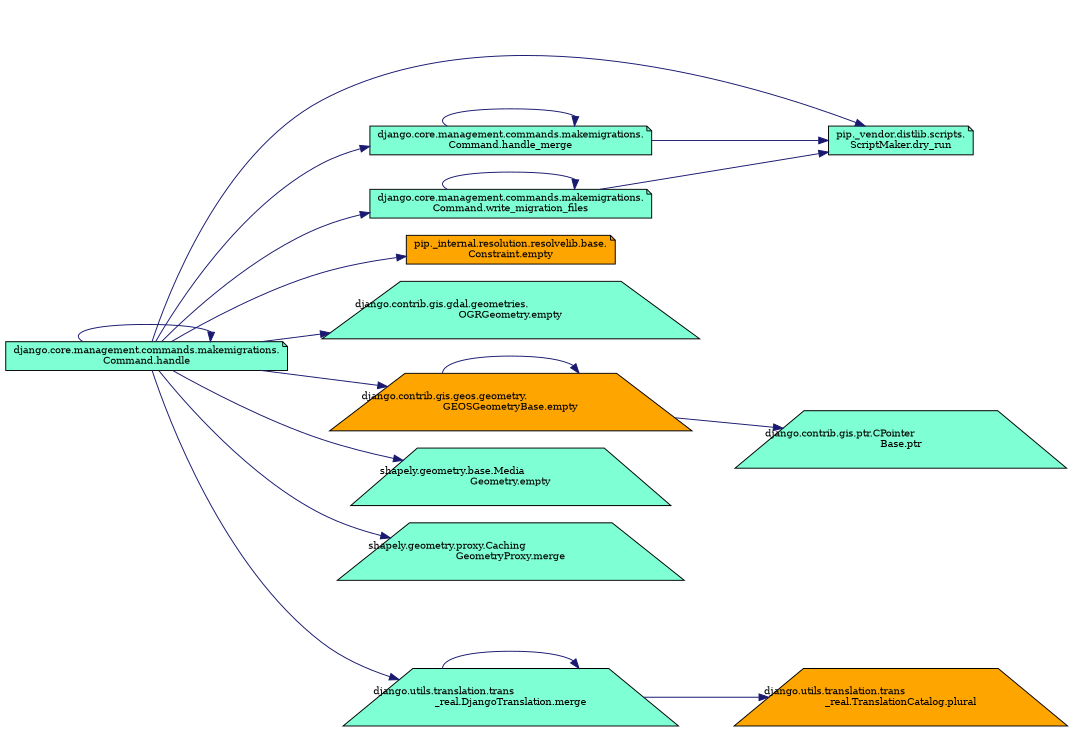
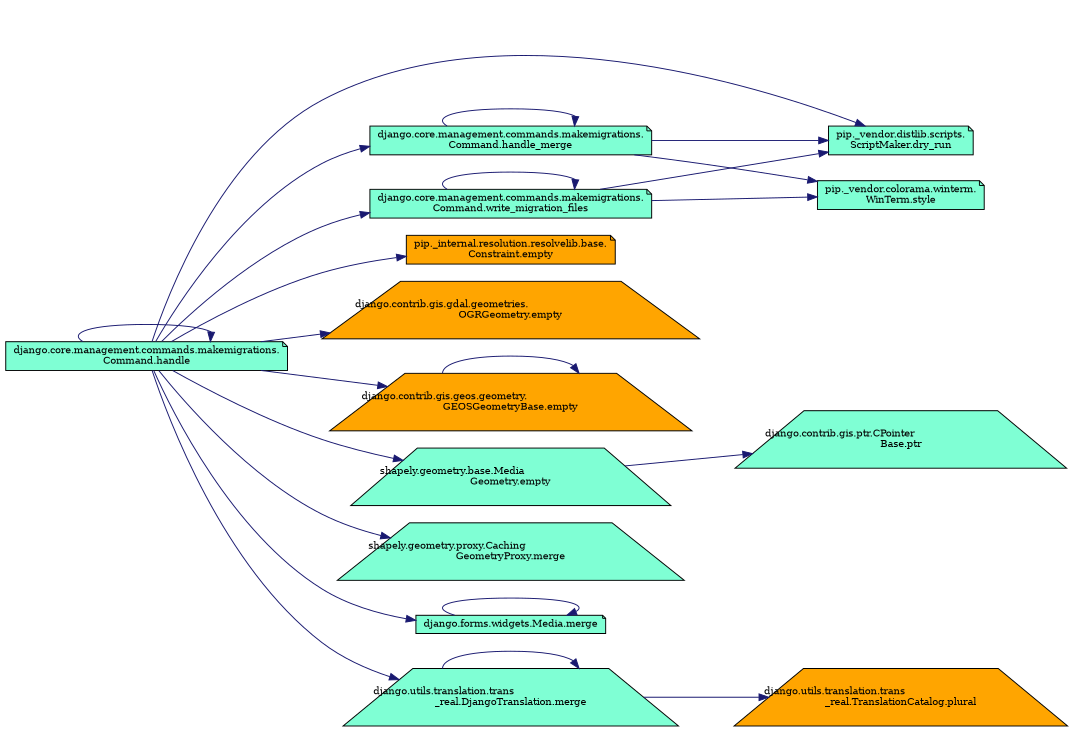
node "pip._vendor.colorama.winterm. WinTerm.style": added
node "django.contrib.gis.gdal.geometries. OGRGeometry.empty": fillcolor aquamarine -> orange
edge "django.contrib.gis.geos.geometry. GEOSGeometryBase.empty" -> "django.contrib.gis.ptr.CPointer Base.ptr": now "shapely.geometry.base.Media Geometry.empty" -> "django.contrib.gis.ptr.CPointer Base.ptr"
node "django.forms.widgets.Media.merge": added
